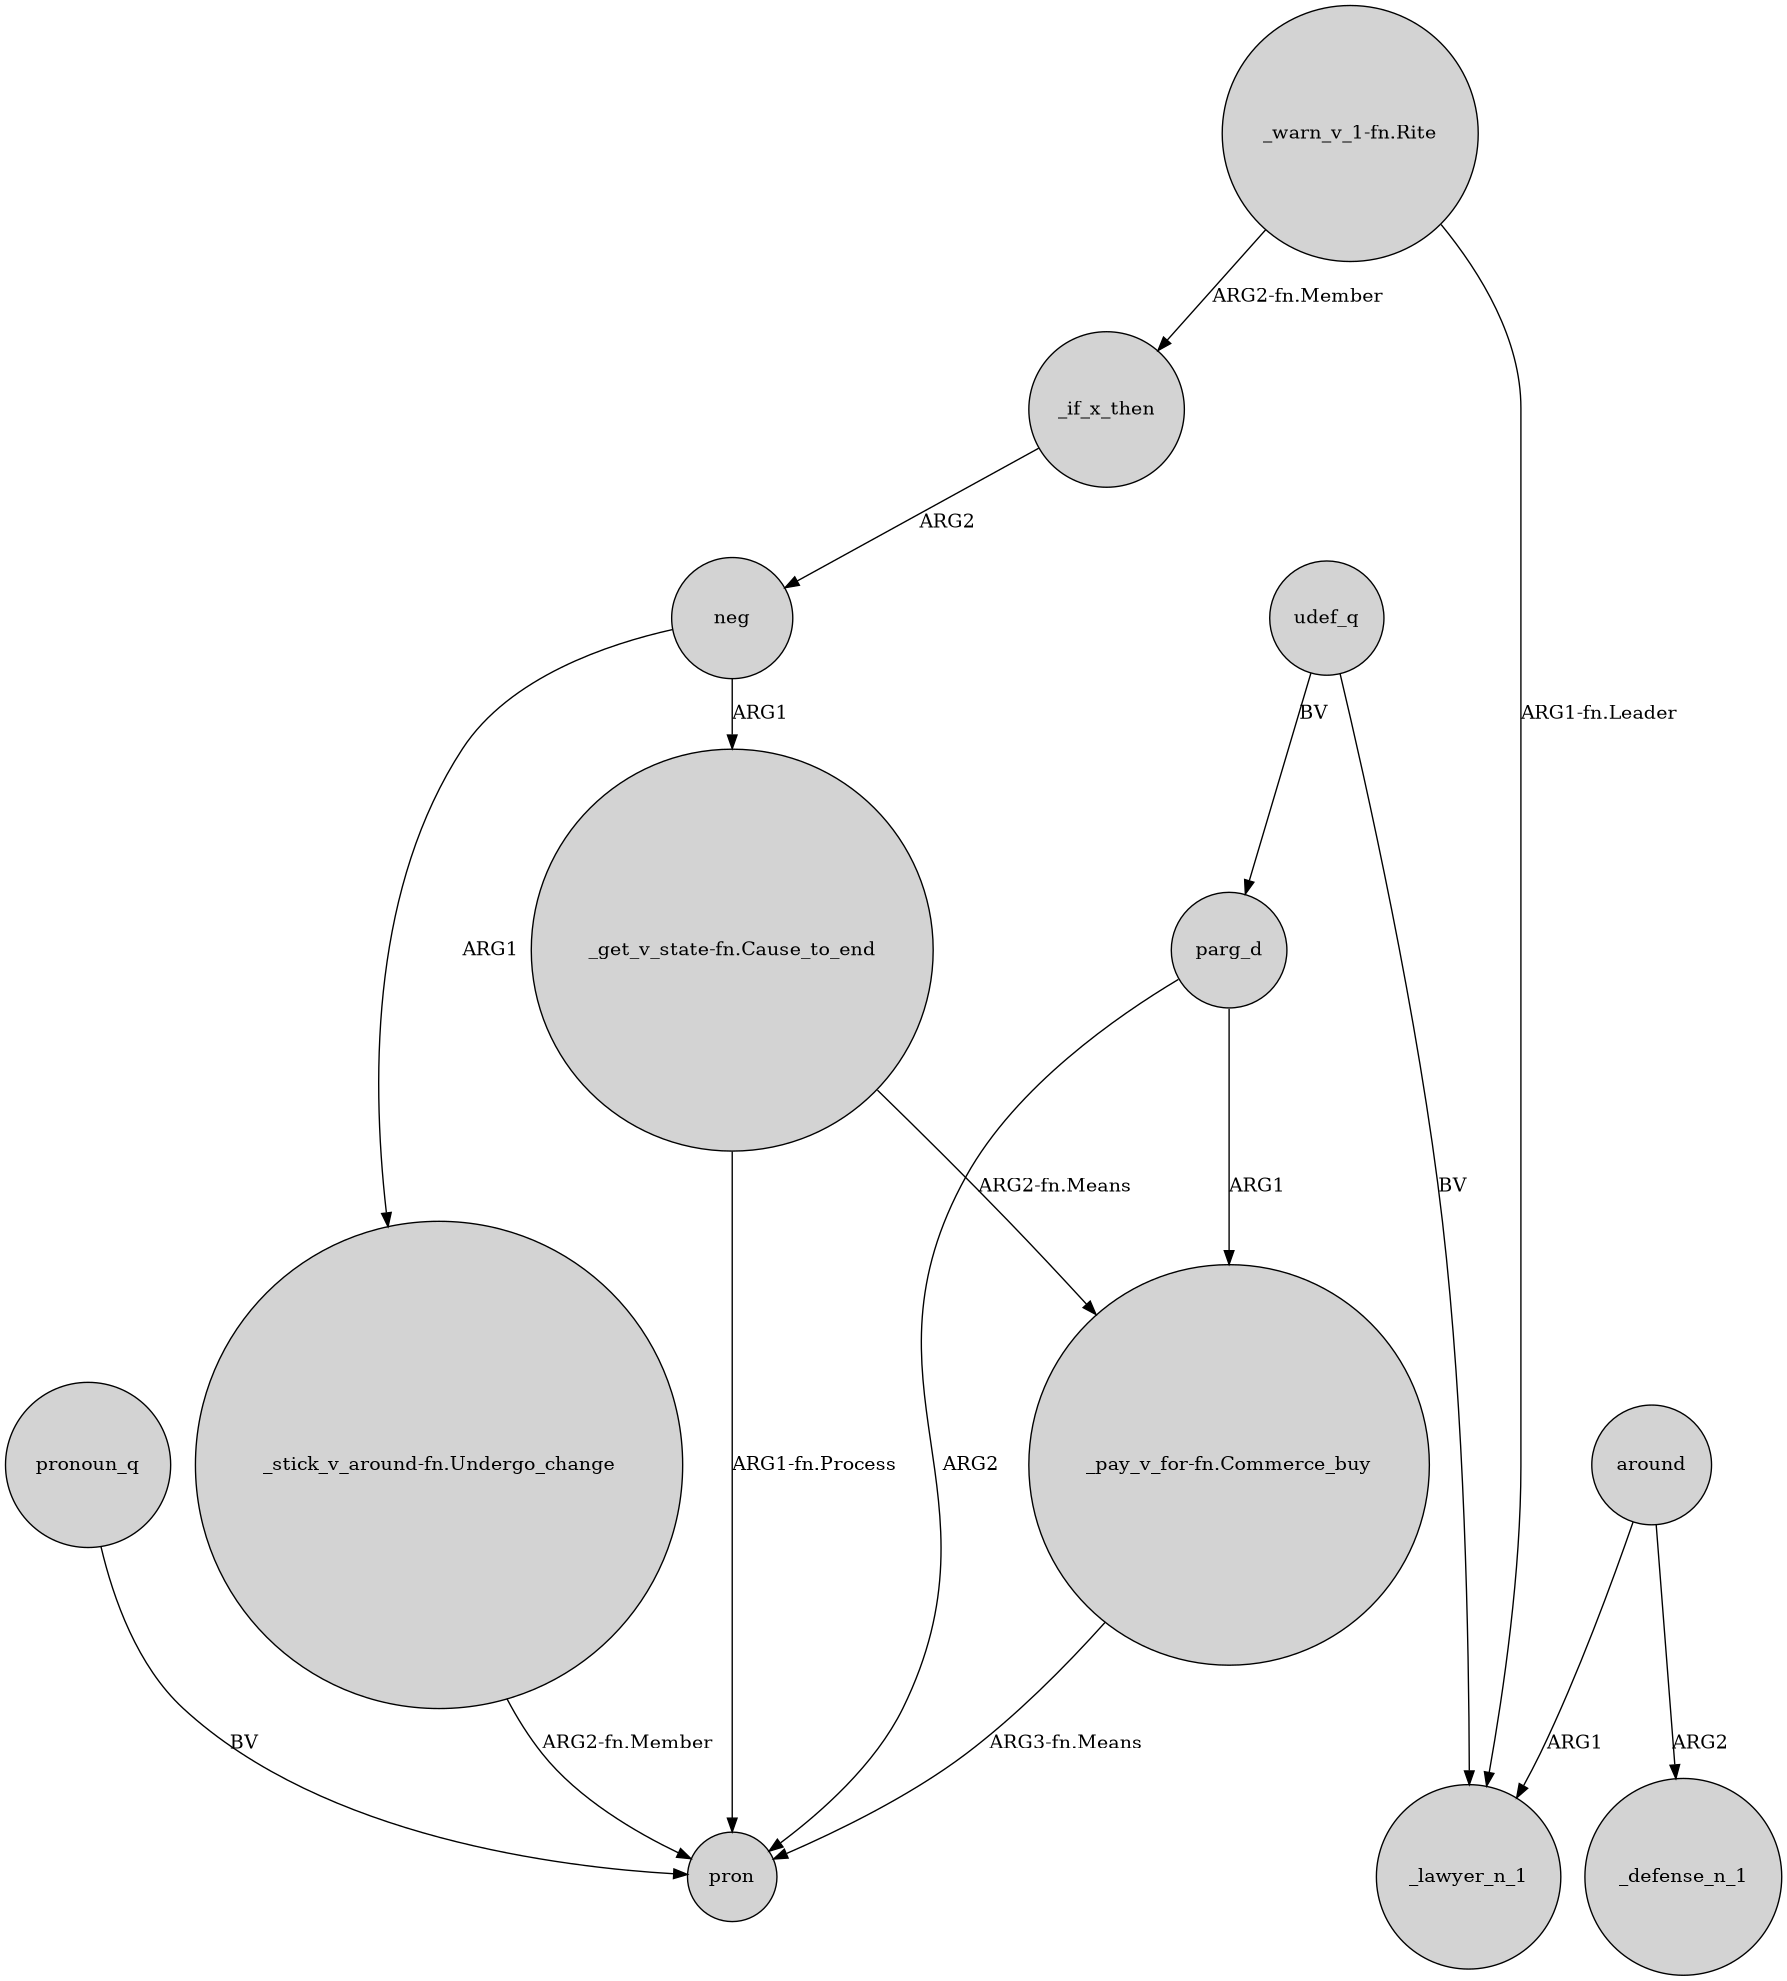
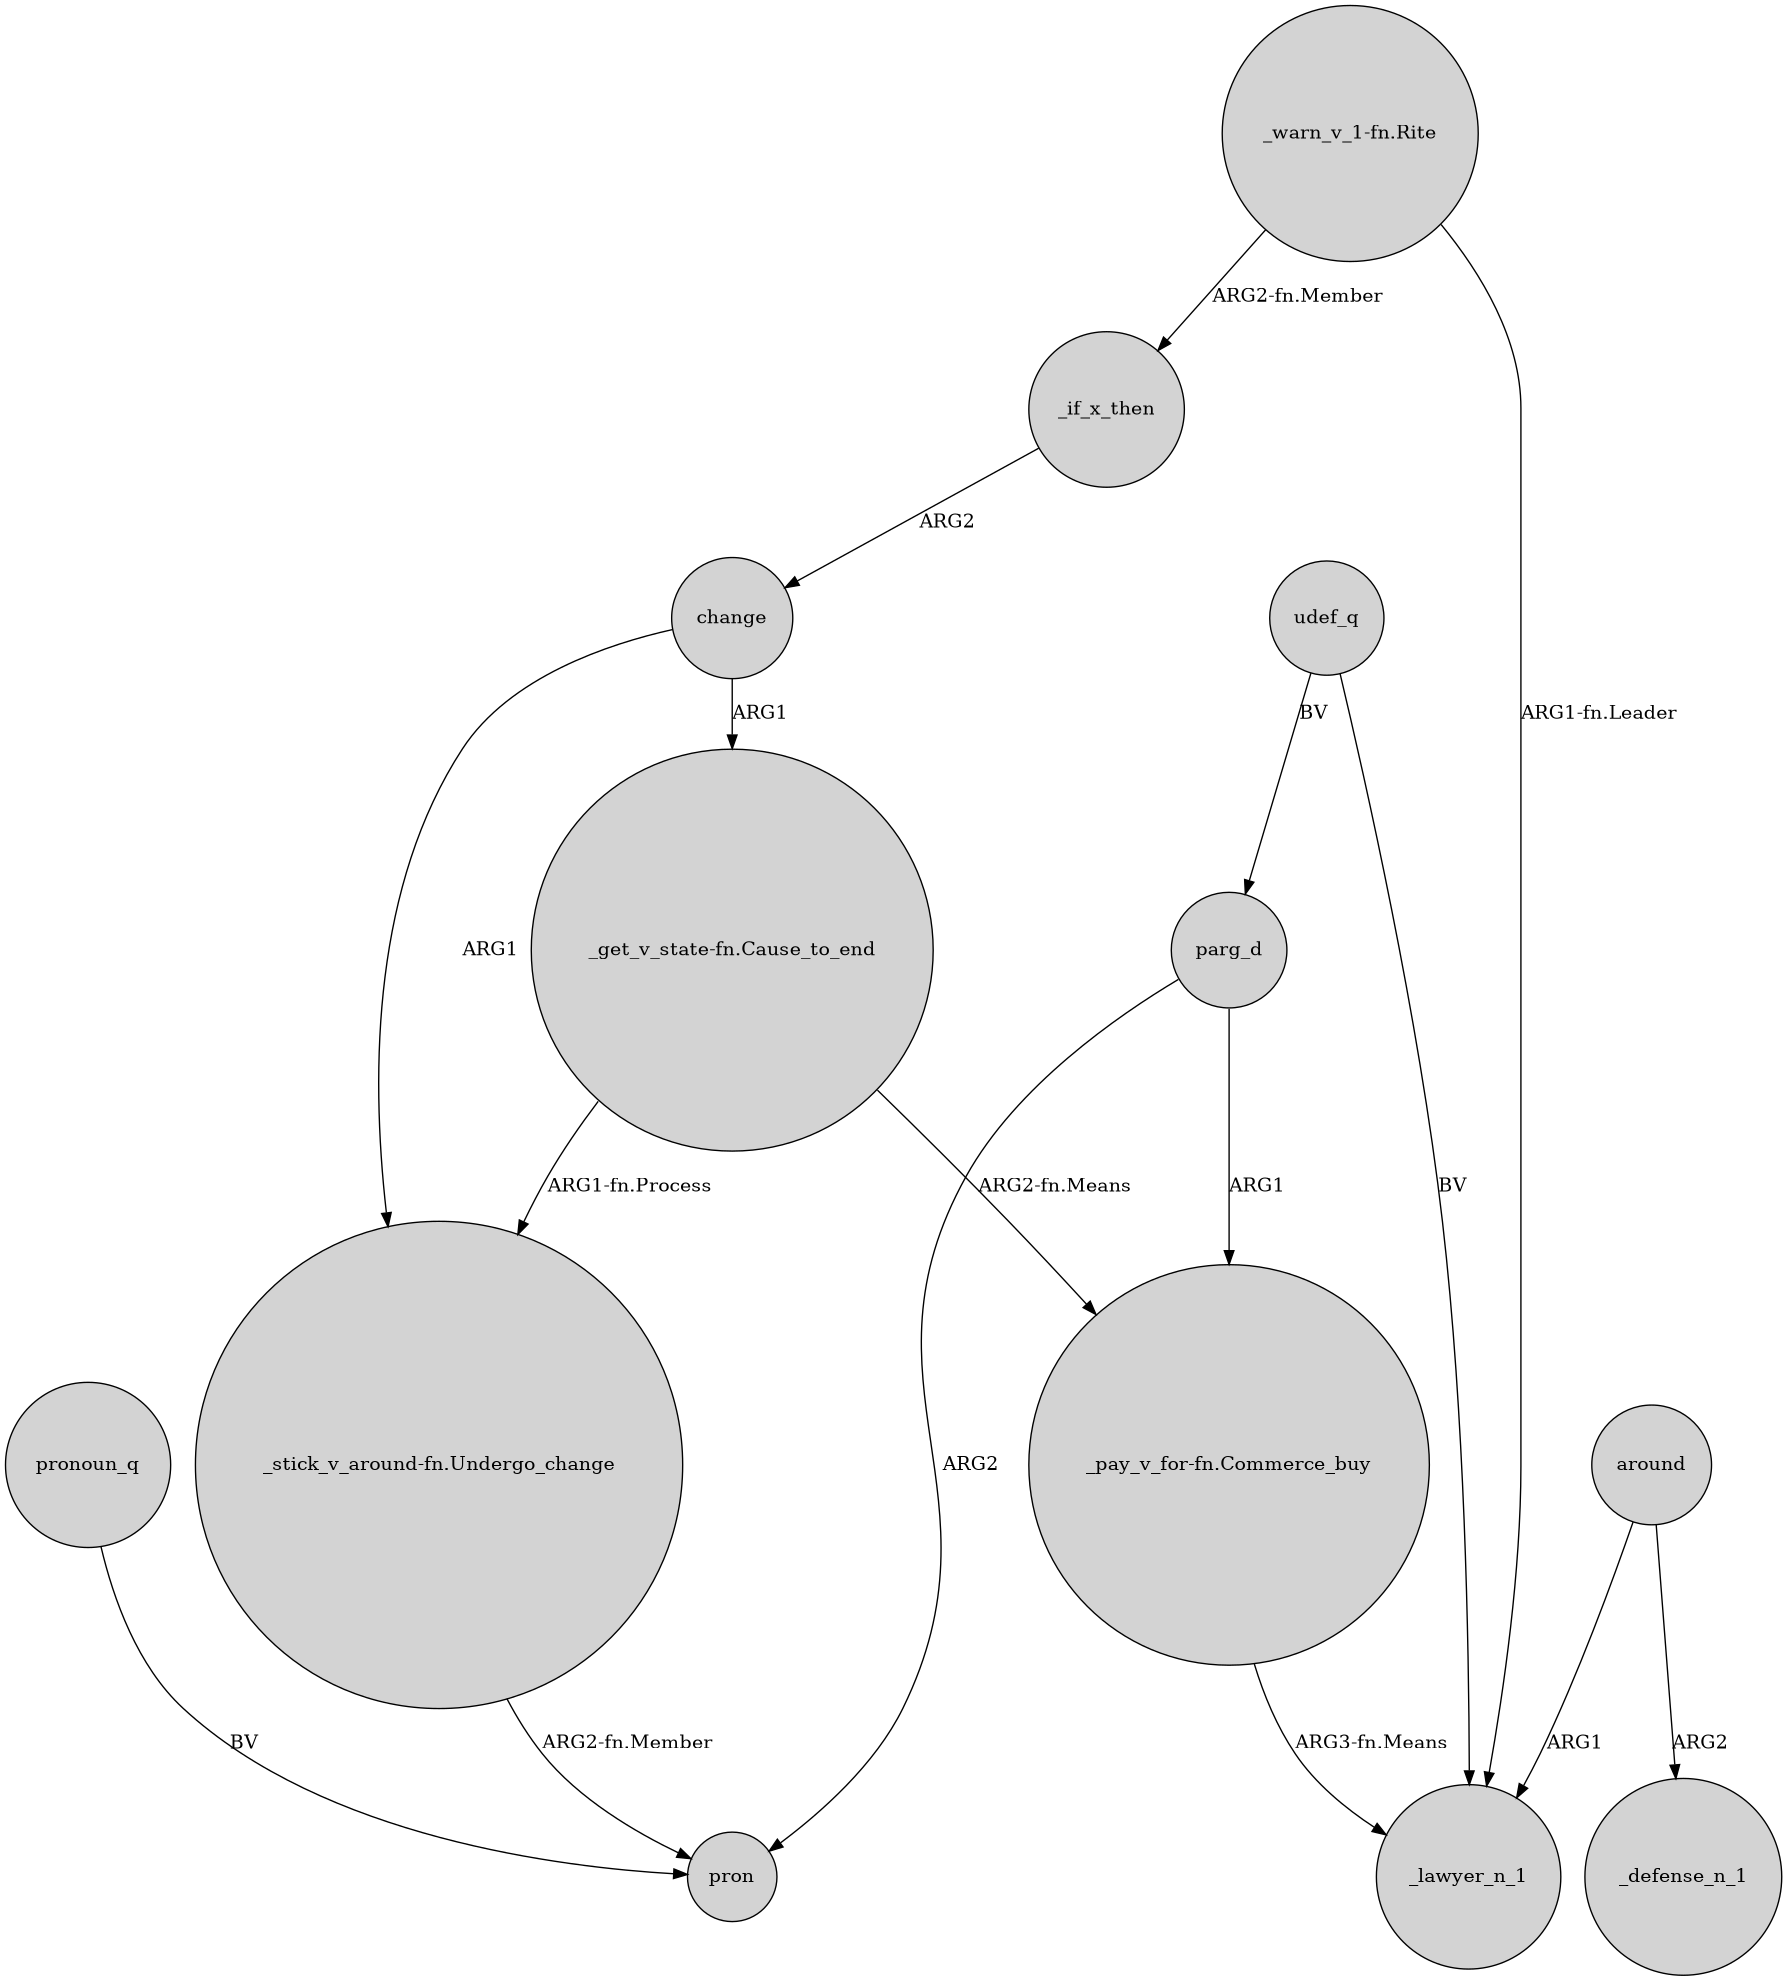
node "neg": label "neg" -> "change"
edge "_get_v_state-fn.Cause_to_end" -> "pron": now "_get_v_state-fn.Cause_to_end" -> "_stick_v_around-fn.Undergo_change"
edge "_pay_v_for-fn.Commerce_buy" -> "pron": now "_pay_v_for-fn.Commerce_buy" -> "_lawyer_n_1"
